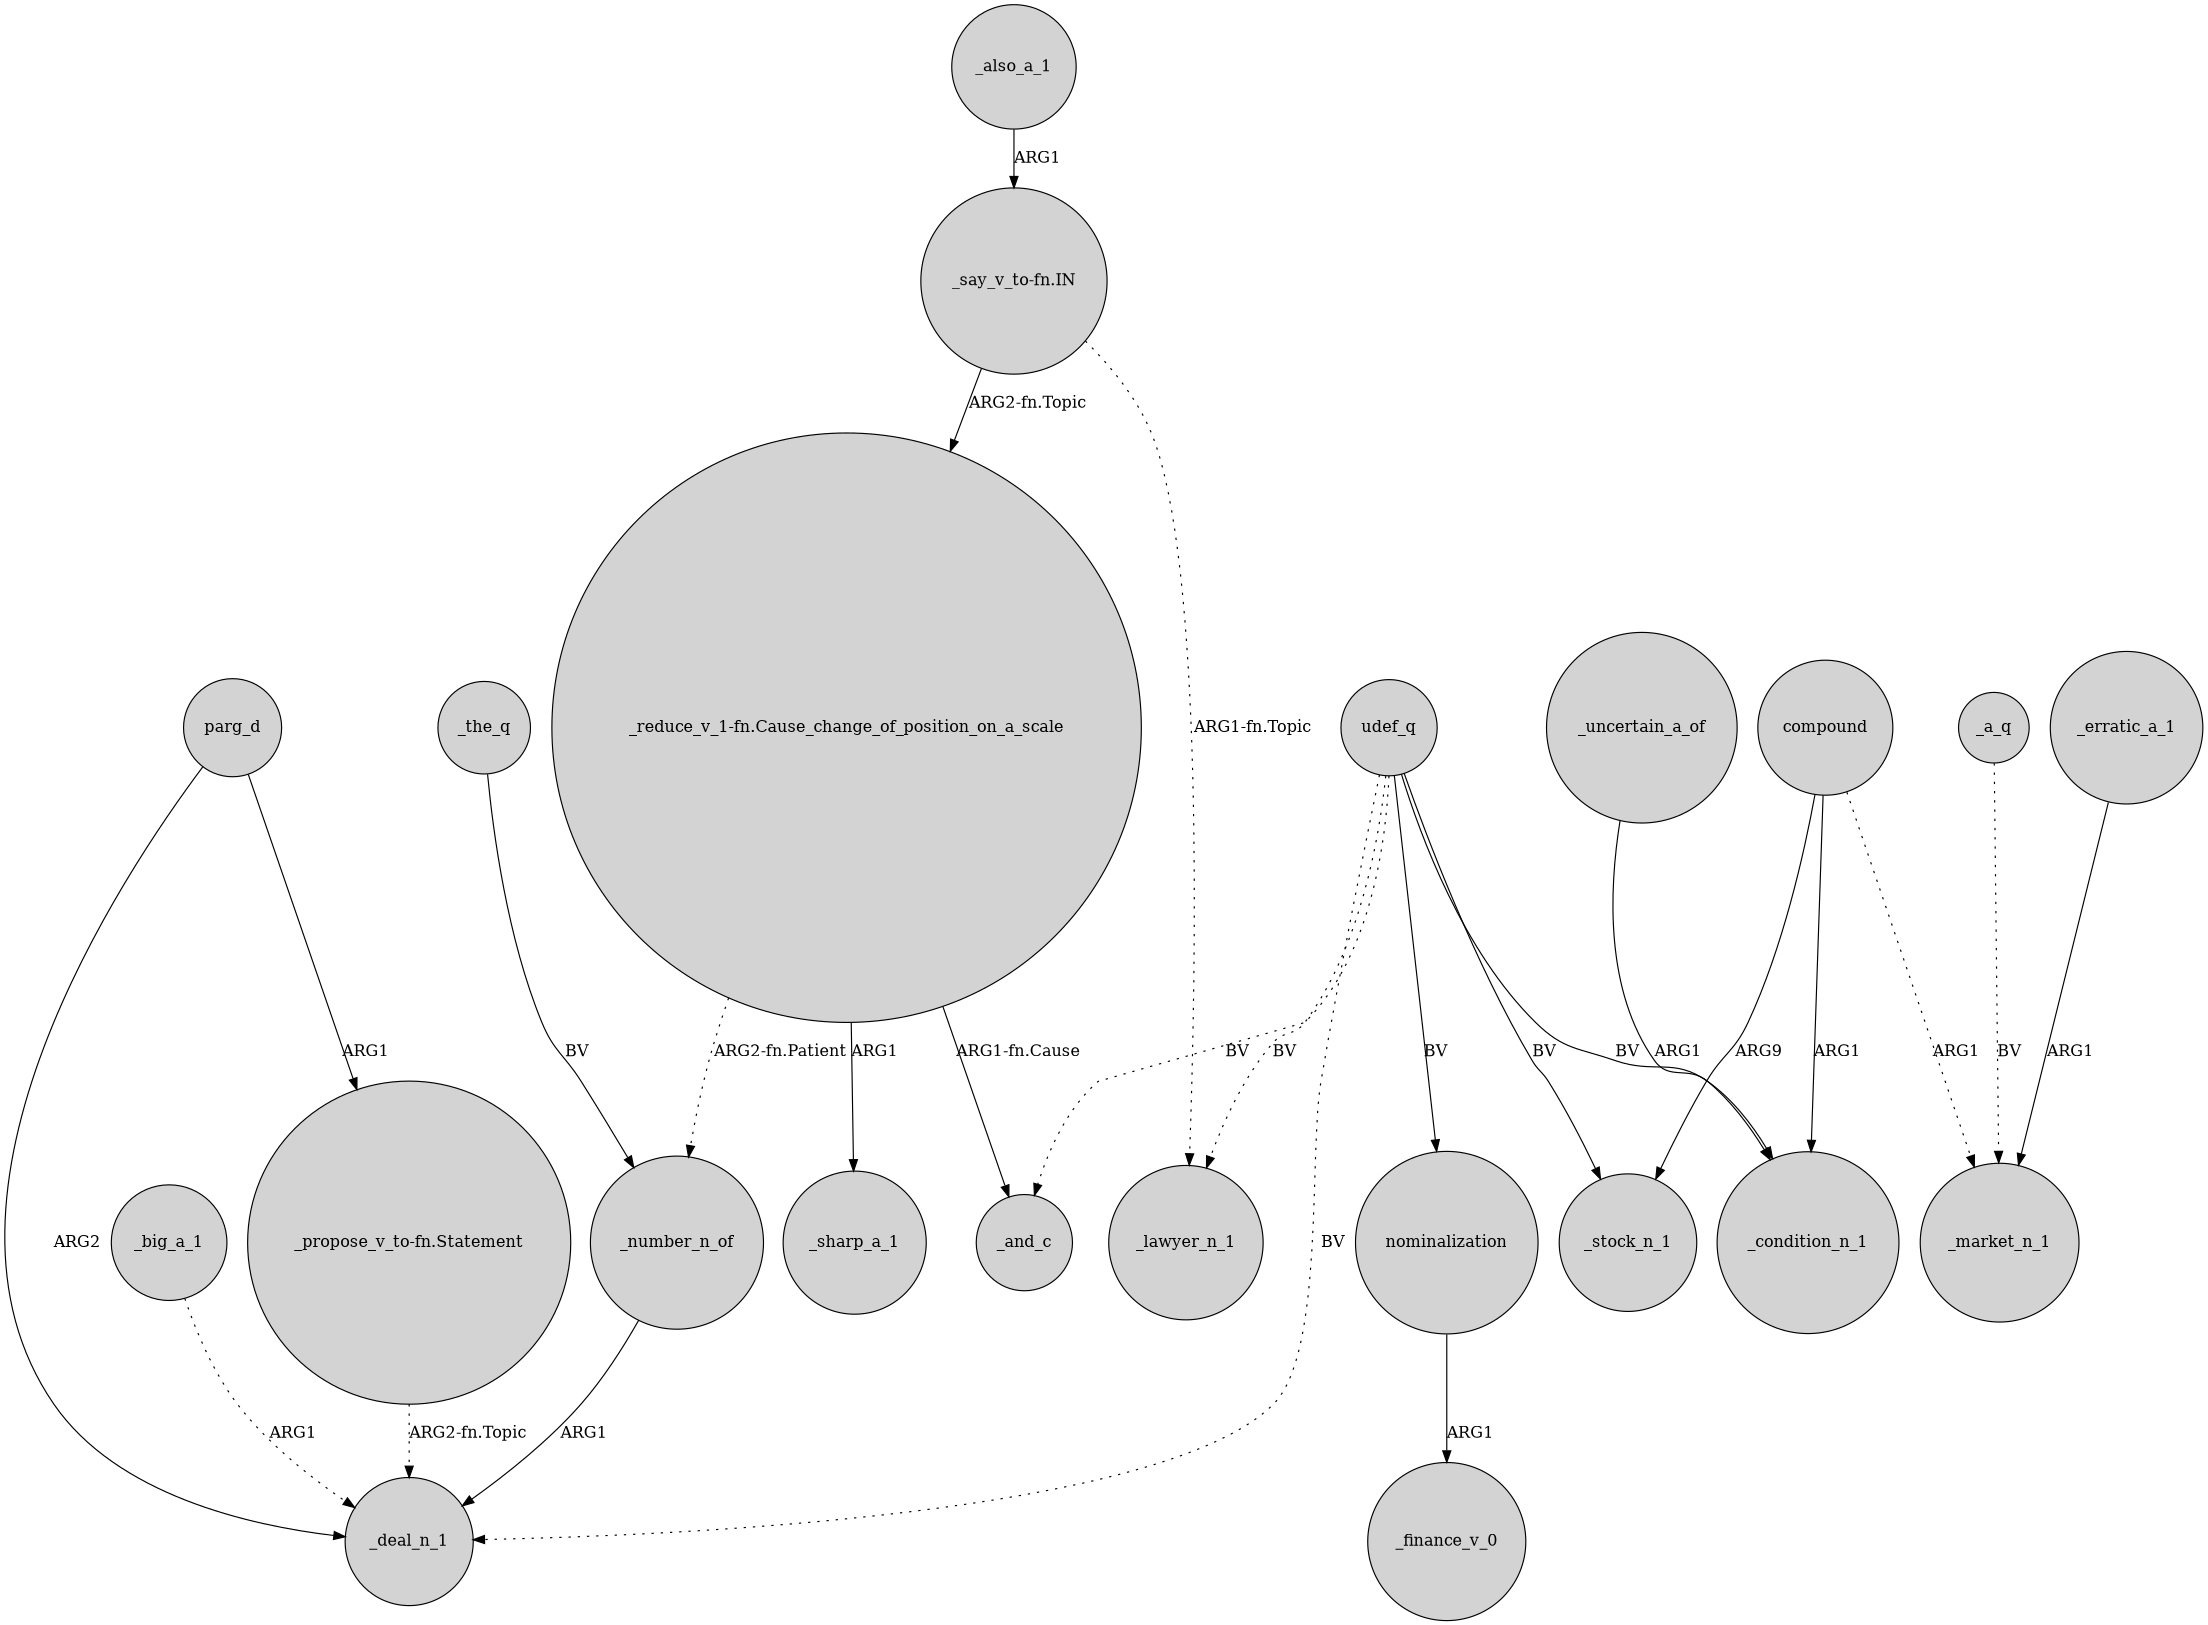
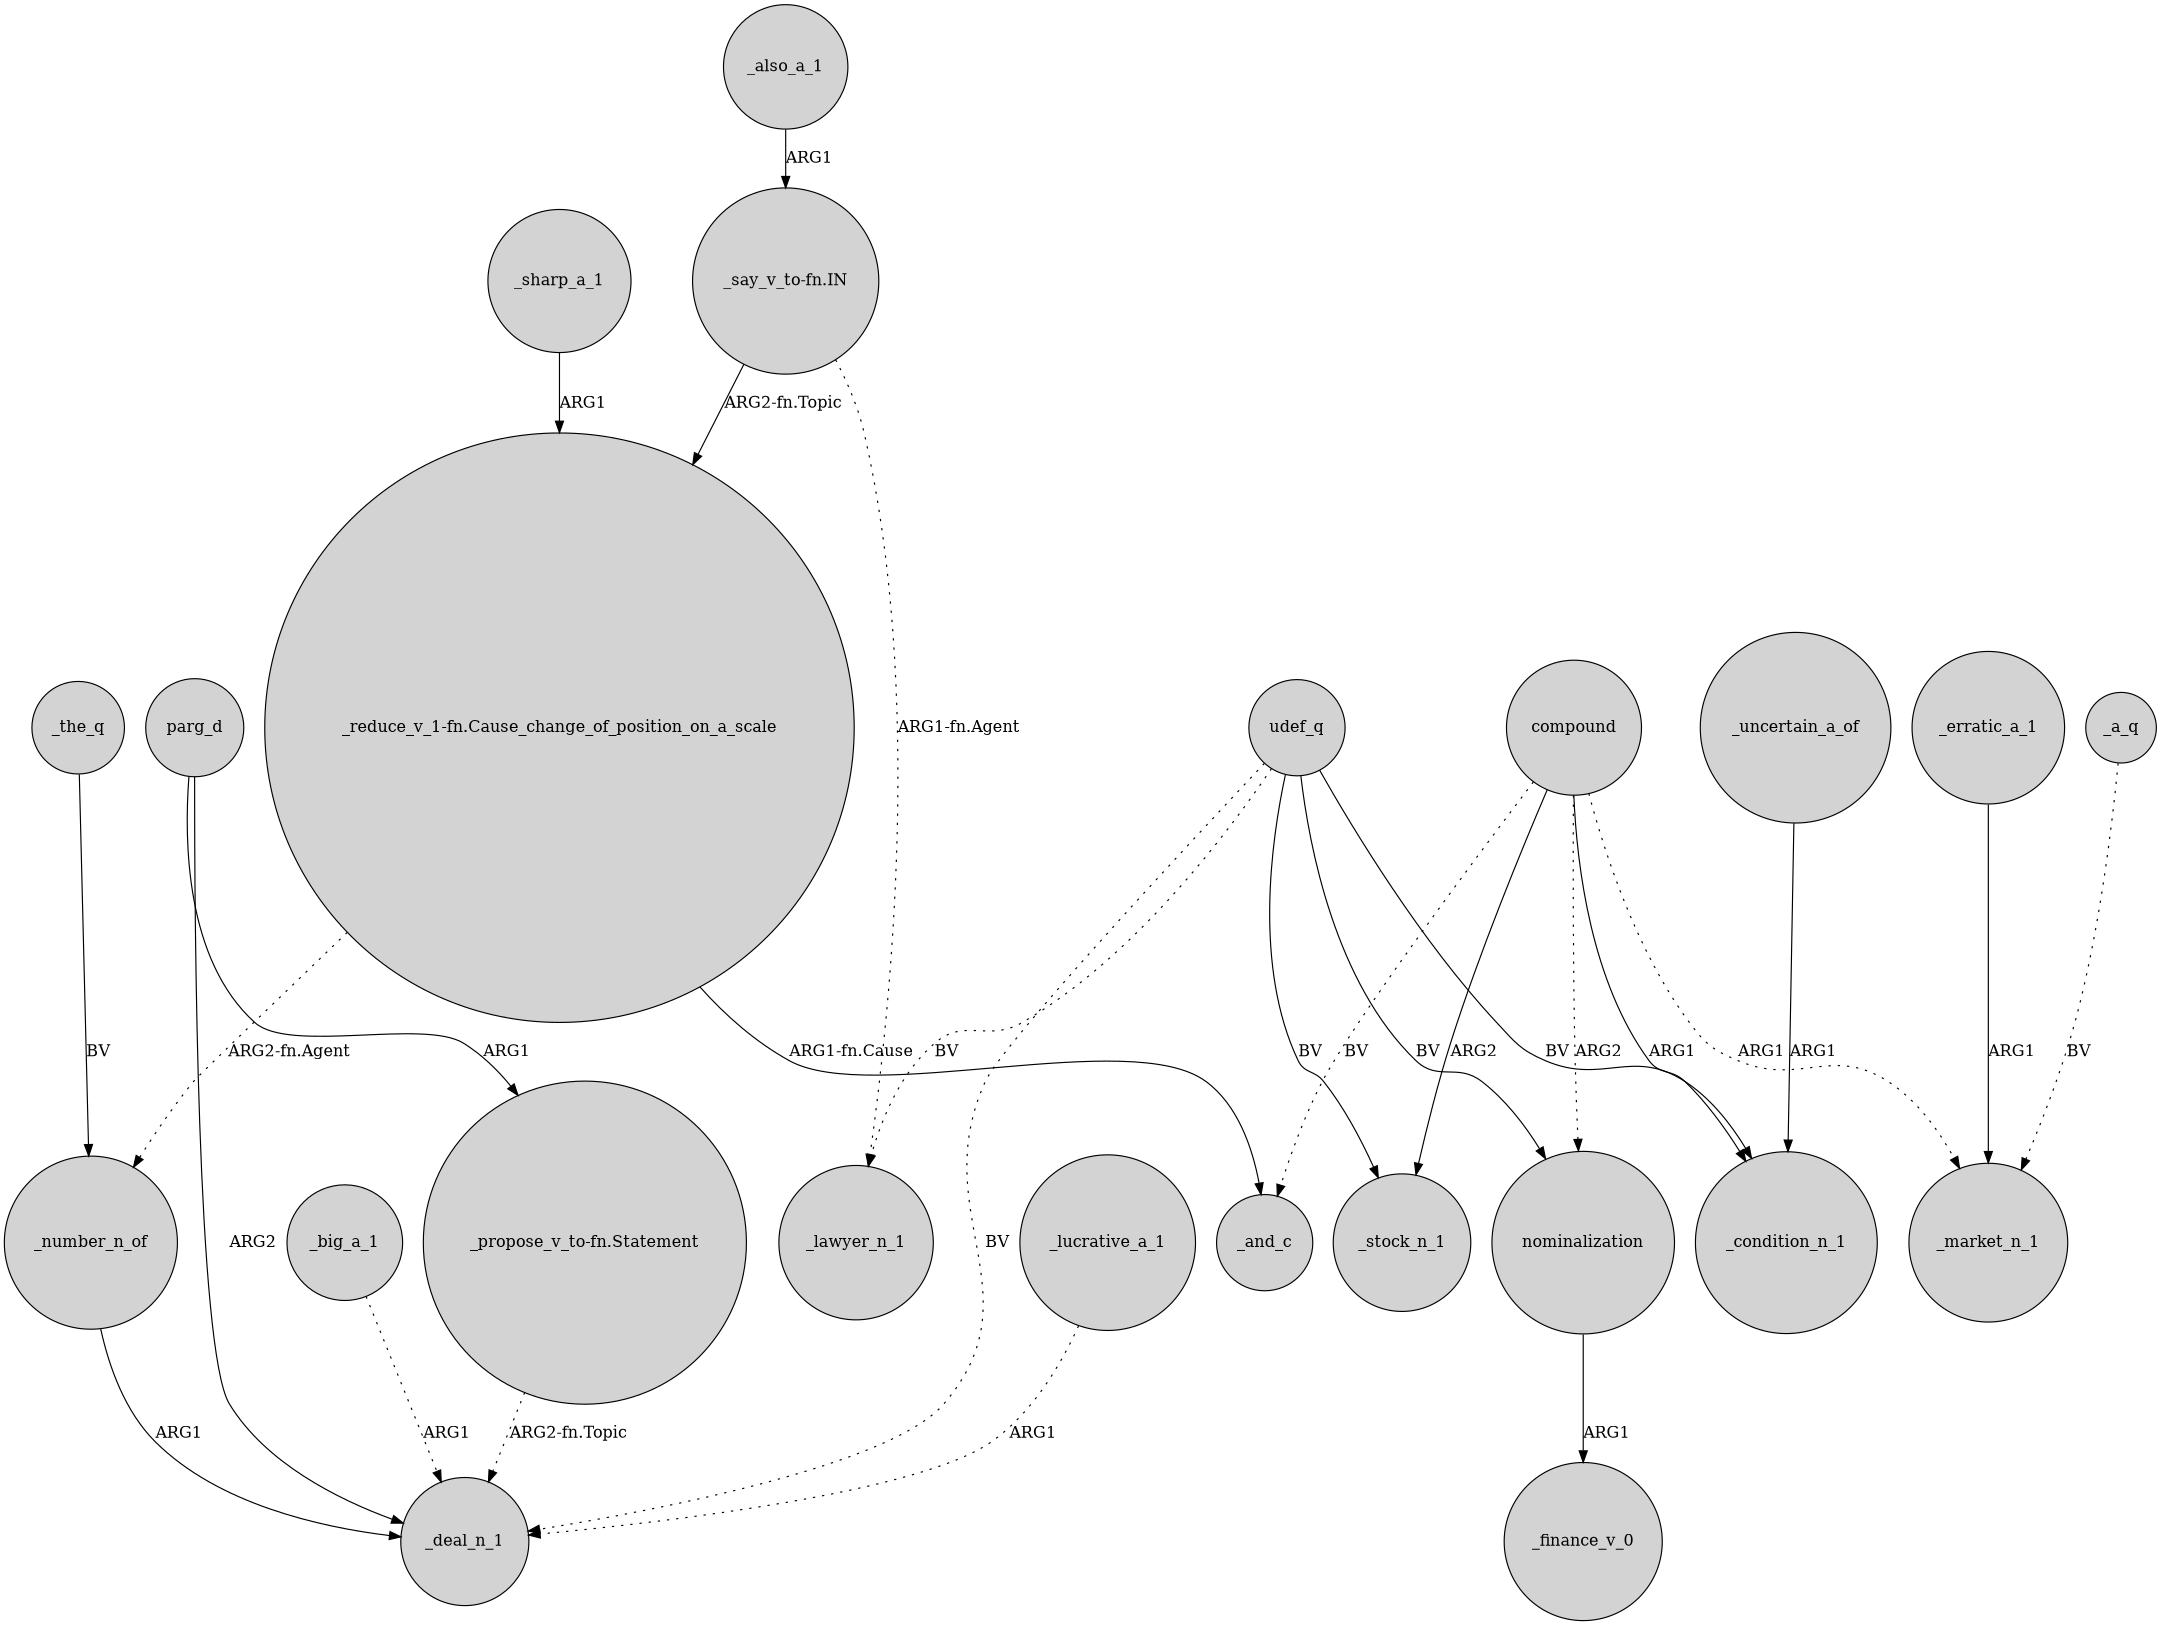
edge "_say_v_to-fn.IN" -> "_lawyer_n_1": label "ARG1-fn.Topic" -> "ARG1-fn.Agent"
edge "compound" -> "nominalization": added, label "ARG2"
edge "udef_q" -> "_and_c": now "compound" -> "_and_c"
edge "_reduce_v_1-fn.Cause_change_of_position_on_a_scale" -> "_number_n_of": label "ARG2-fn.Patient" -> "ARG2-fn.Agent"
edge "compound" -> "_stock_n_1": label "ARG9" -> "ARG2"
edge "_reduce_v_1-fn.Cause_change_of_position_on_a_scale" -> "_sharp_a_1": reversed
node "_lucrative_a_1": added
